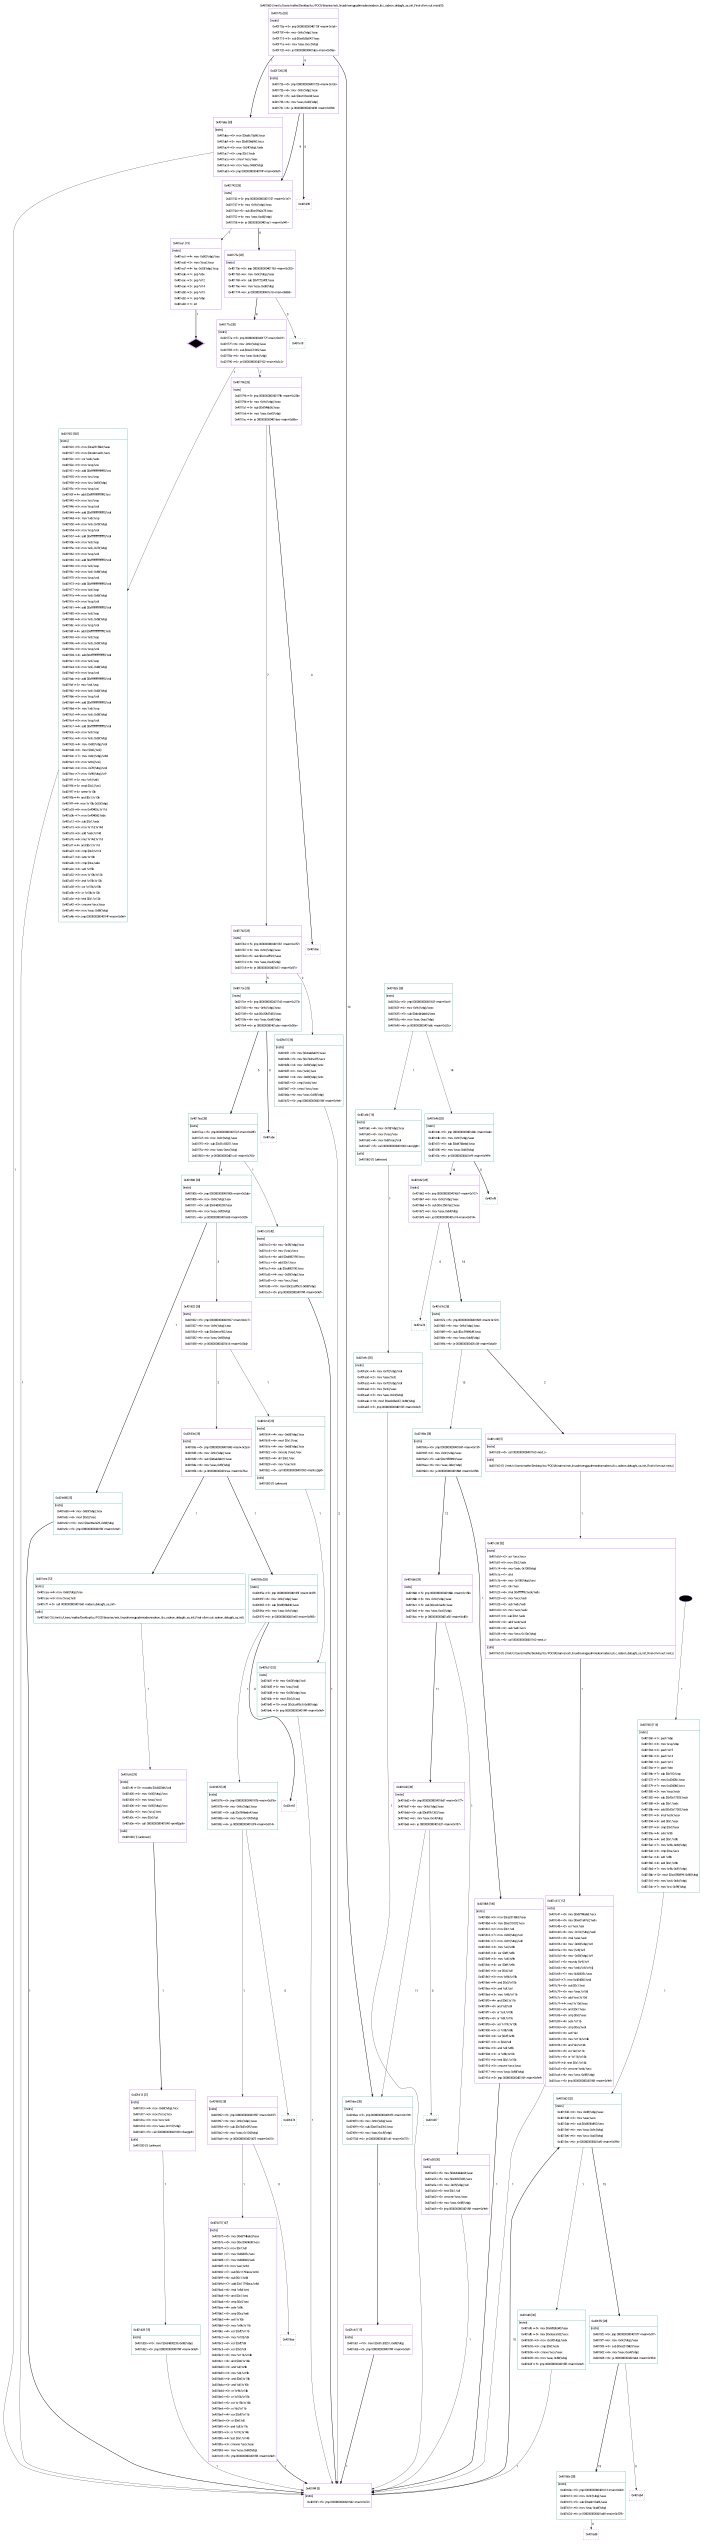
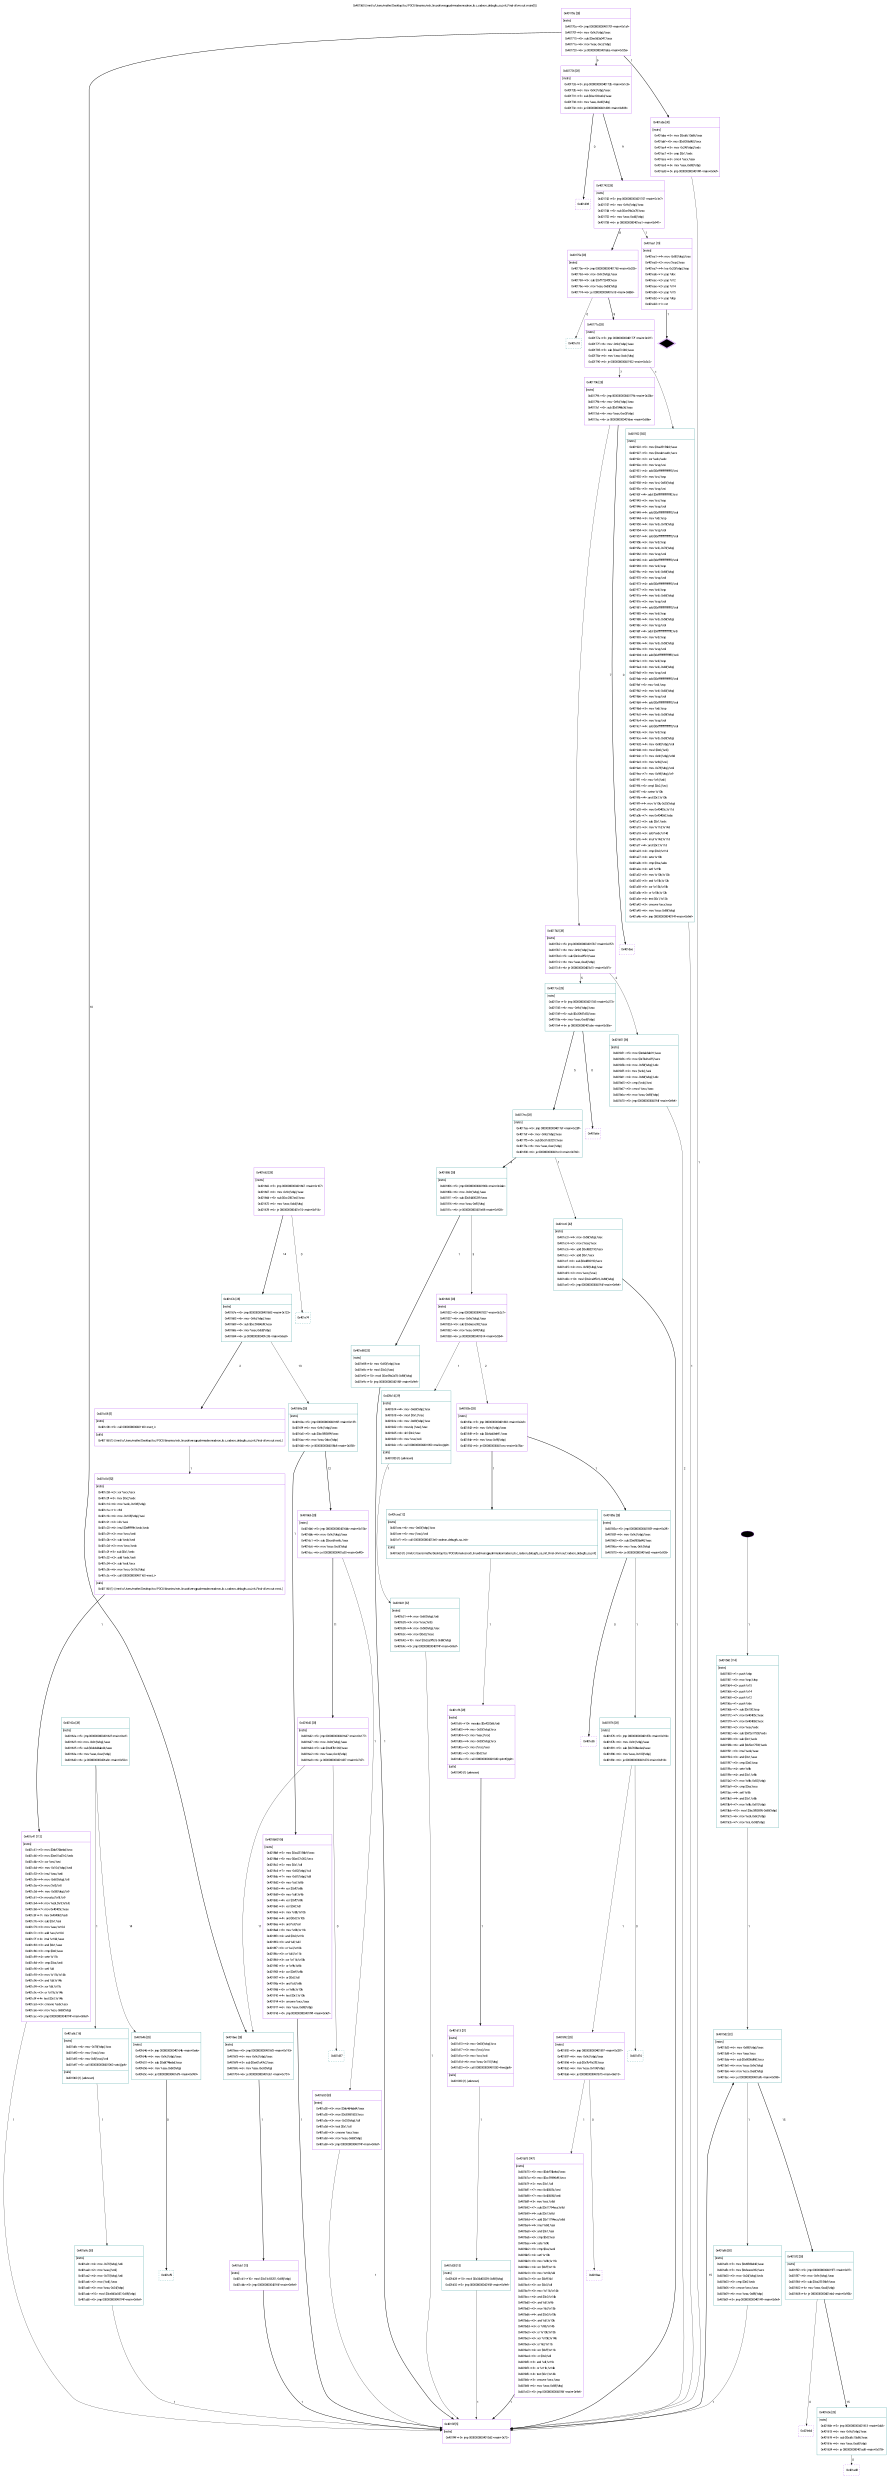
edge "0x401646 [28]" -> "0x401662 [28]": removed, label "14"
